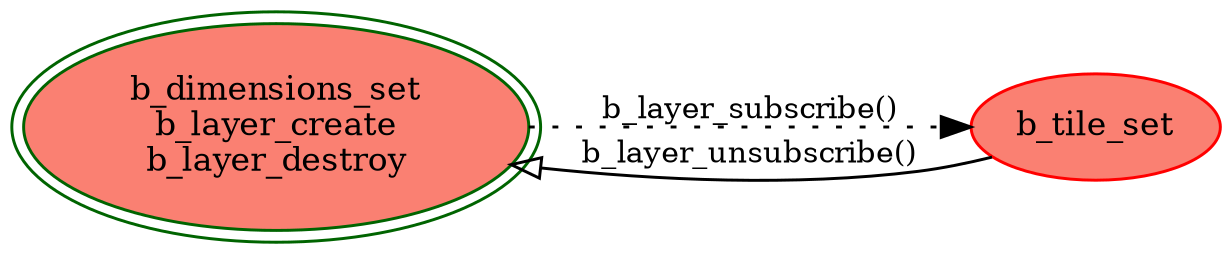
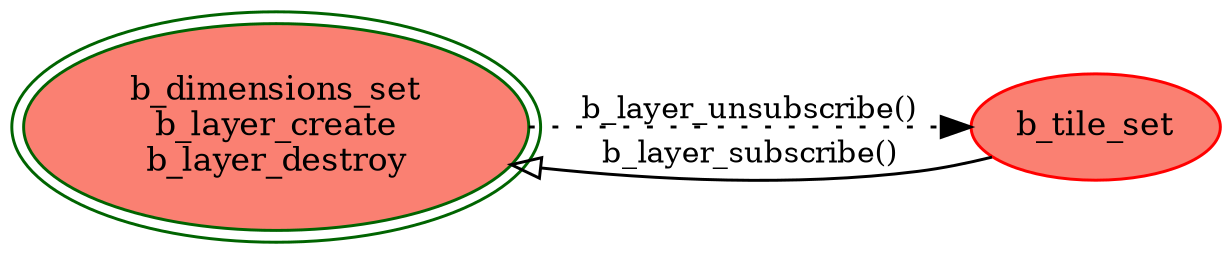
edge "b_dimensions_set b_layer_create b_layer_destroy" -> "b_tile_set": label "b_layer_subscribe()" -> "b_layer_unsubscribe()"
edge "b_tile_set" -> "b_dimensions_set b_layer_create b_layer_destroy": label "b_layer_unsubscribe()" -> "b_layer_subscribe()"
